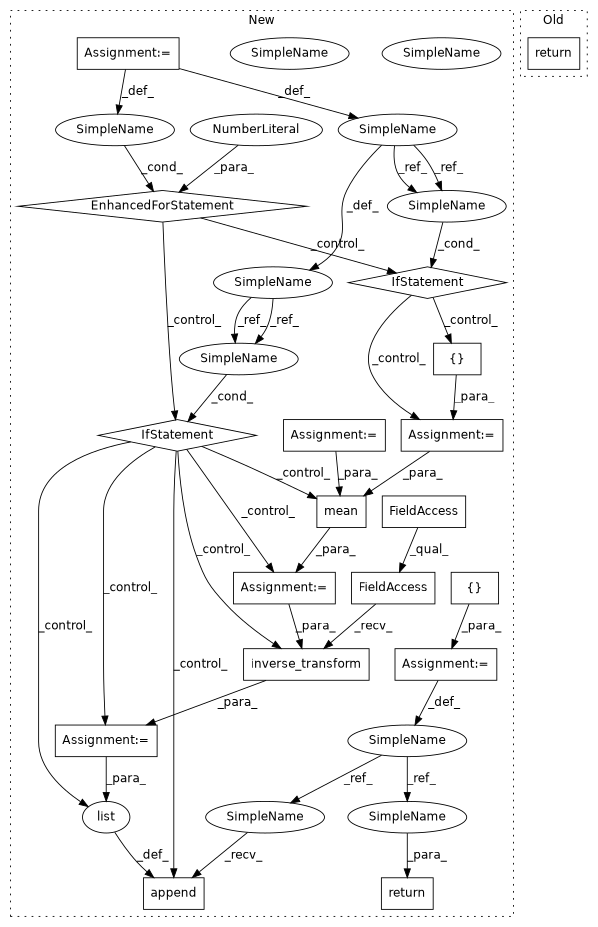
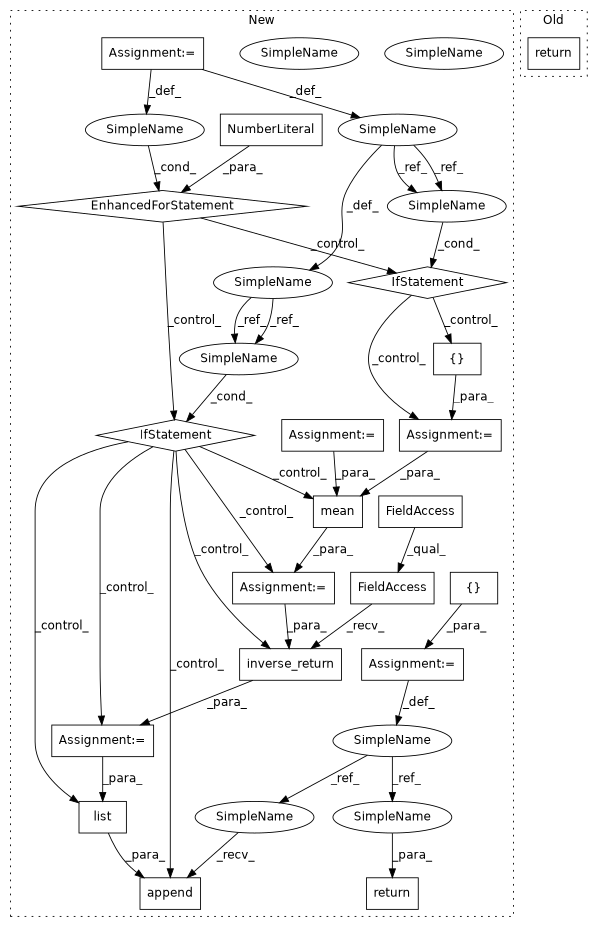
node "NumberLiteral": shape ellipse -> box
node "inverse_transform": label "inverse_transform" -> "inverse_return"
node "list": shape ellipse -> box
edge "list" -> "append": label "_def_" -> "_para_"
